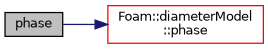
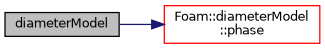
node "phase": label "phase" -> "diameterModel"
